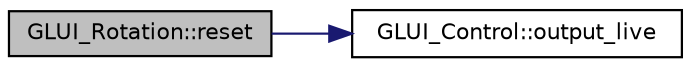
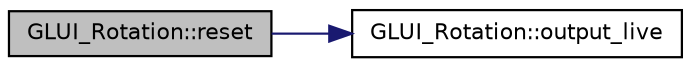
node "GLUI_Control::output_live": label "GLUI_Control::output_live" -> "GLUI_Rotation::output_live"
